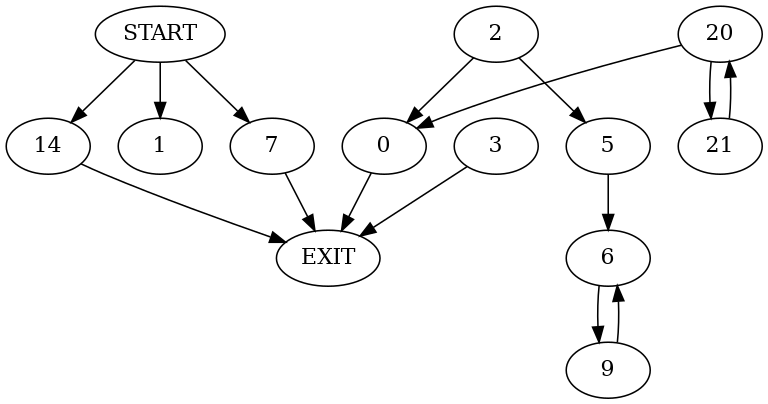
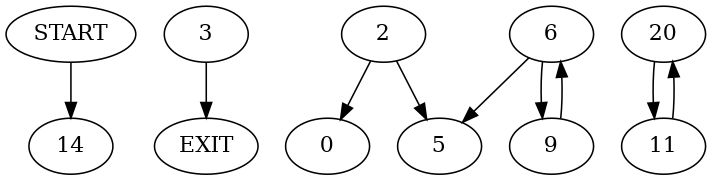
edge "20" -> "0": removed
node "1": removed
node "7": removed
node "21": label "21" -> "11"
edge "0" -> "EXIT": removed
edge "5" -> "6": reversed
edge "14" -> "EXIT": removed
